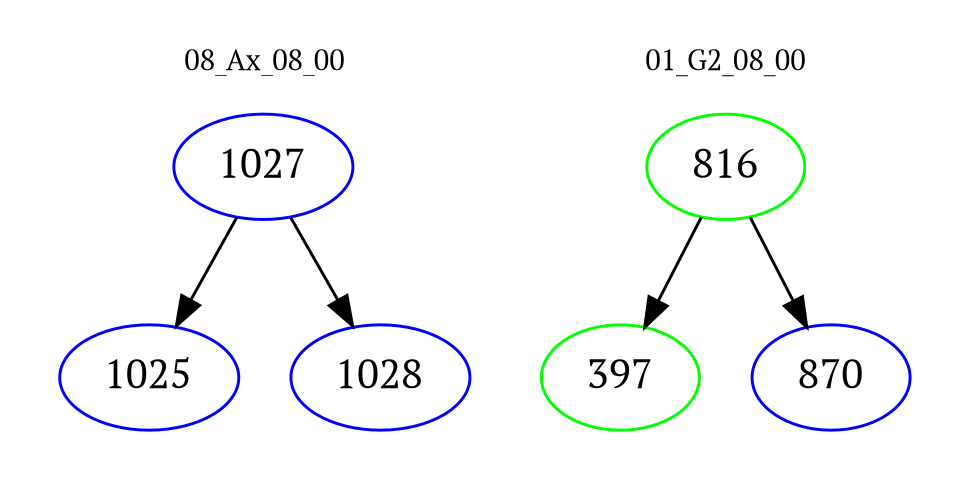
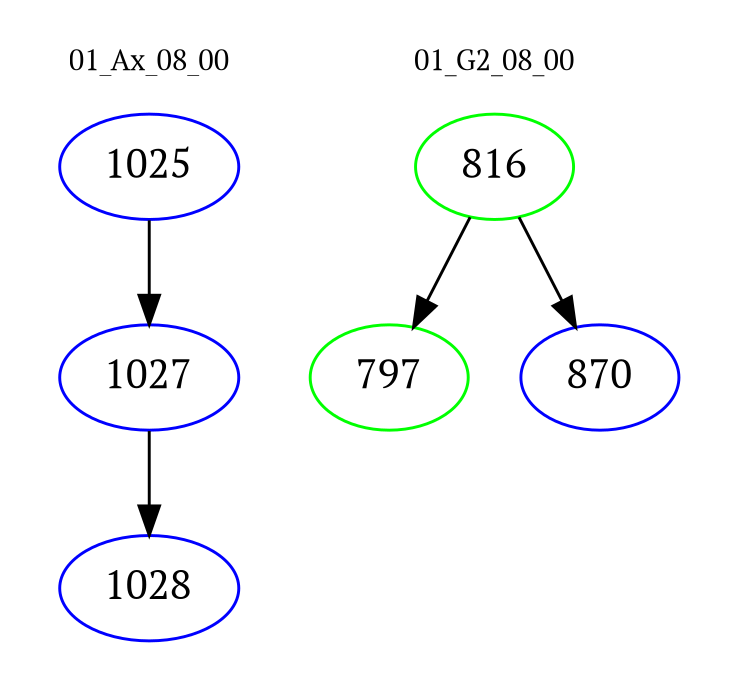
cluster "08_Ax_08_00": label "08_Ax_08_00" -> "01_Ax_08_00"
edge "1027" -> "1025": reversed
node "397": label "397" -> "797"
